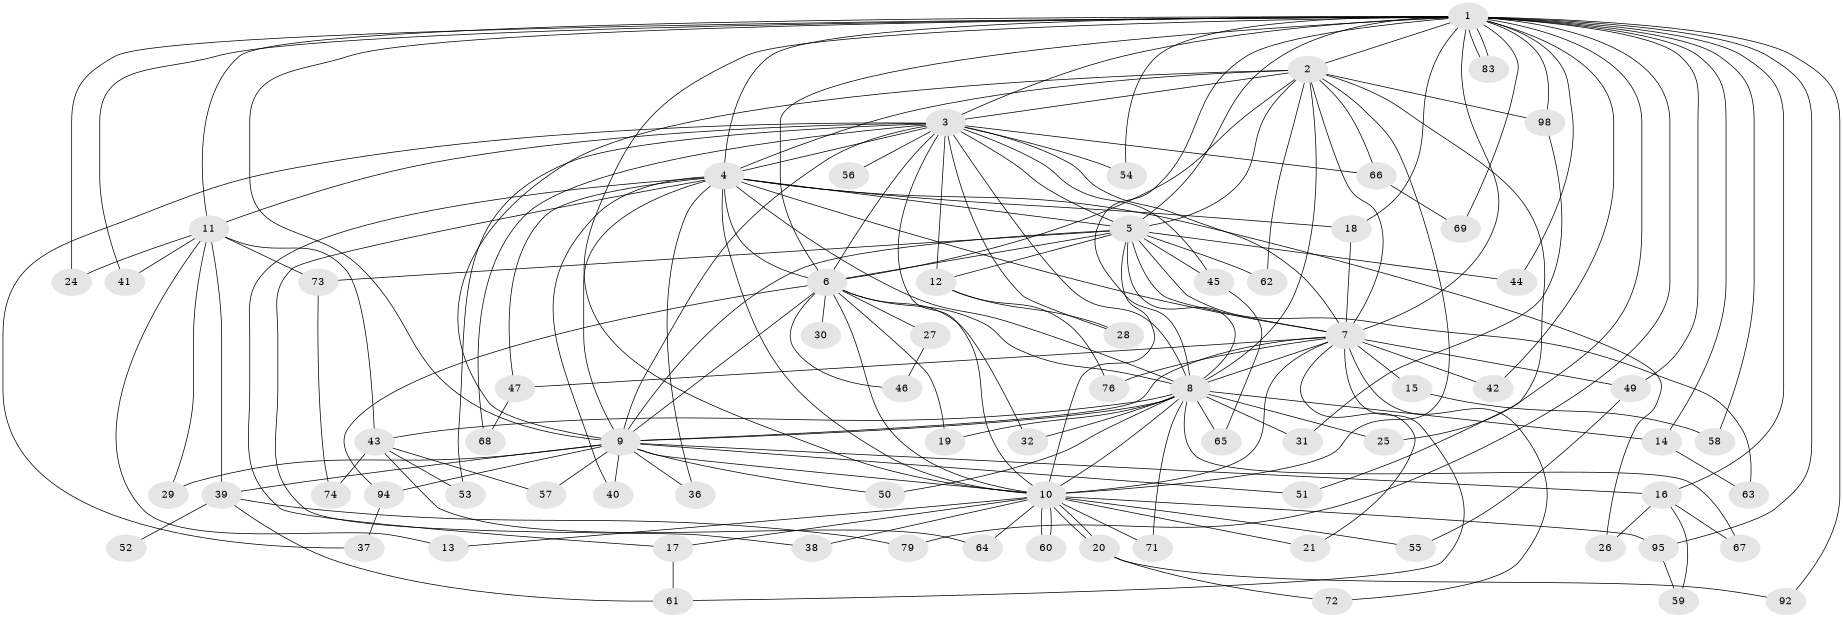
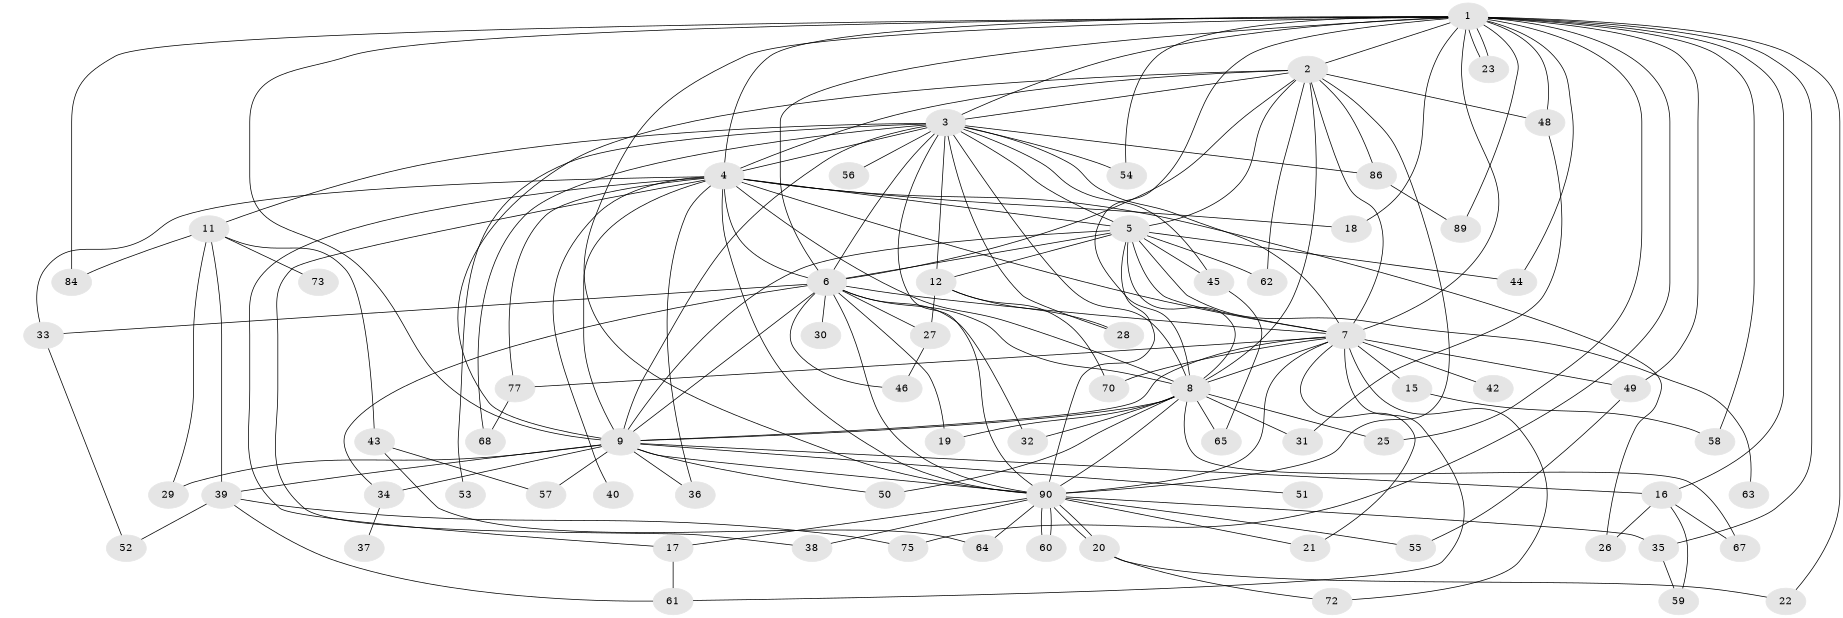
edge "1" -- "11": removed
edge "1" -- "5": removed
node "83": label "83" -> "23"
node "98": label "98" -> "48"
node "66": label "66" -> "86"
edge "1" -- "42": removed
edge "3" -- "37": removed
node "69": label "69" -> "89"
edge "5" -- "73": removed
edge "2" -- "51": removed
node "24": label "24" -> "84"
node "41": removed
edge "18" -- "7": now "6" -- "7"
edge "12" -- "27": added
node "33": added
node "47": label "47" -> "77"
node "76": label "76" -> "70"
edge "8" -- "43": removed
node "14": removed
edge "9" -- "40": removed
edge "43" -- "53": removed
node "74": removed
node "94": label "94" -> "34"
node "10": label "10" -> "90"
node "13": removed
node "79": label "79" -> "75"
node "71": removed
node "95": label "95" -> "35"
node "92": label "92" -> "22"
